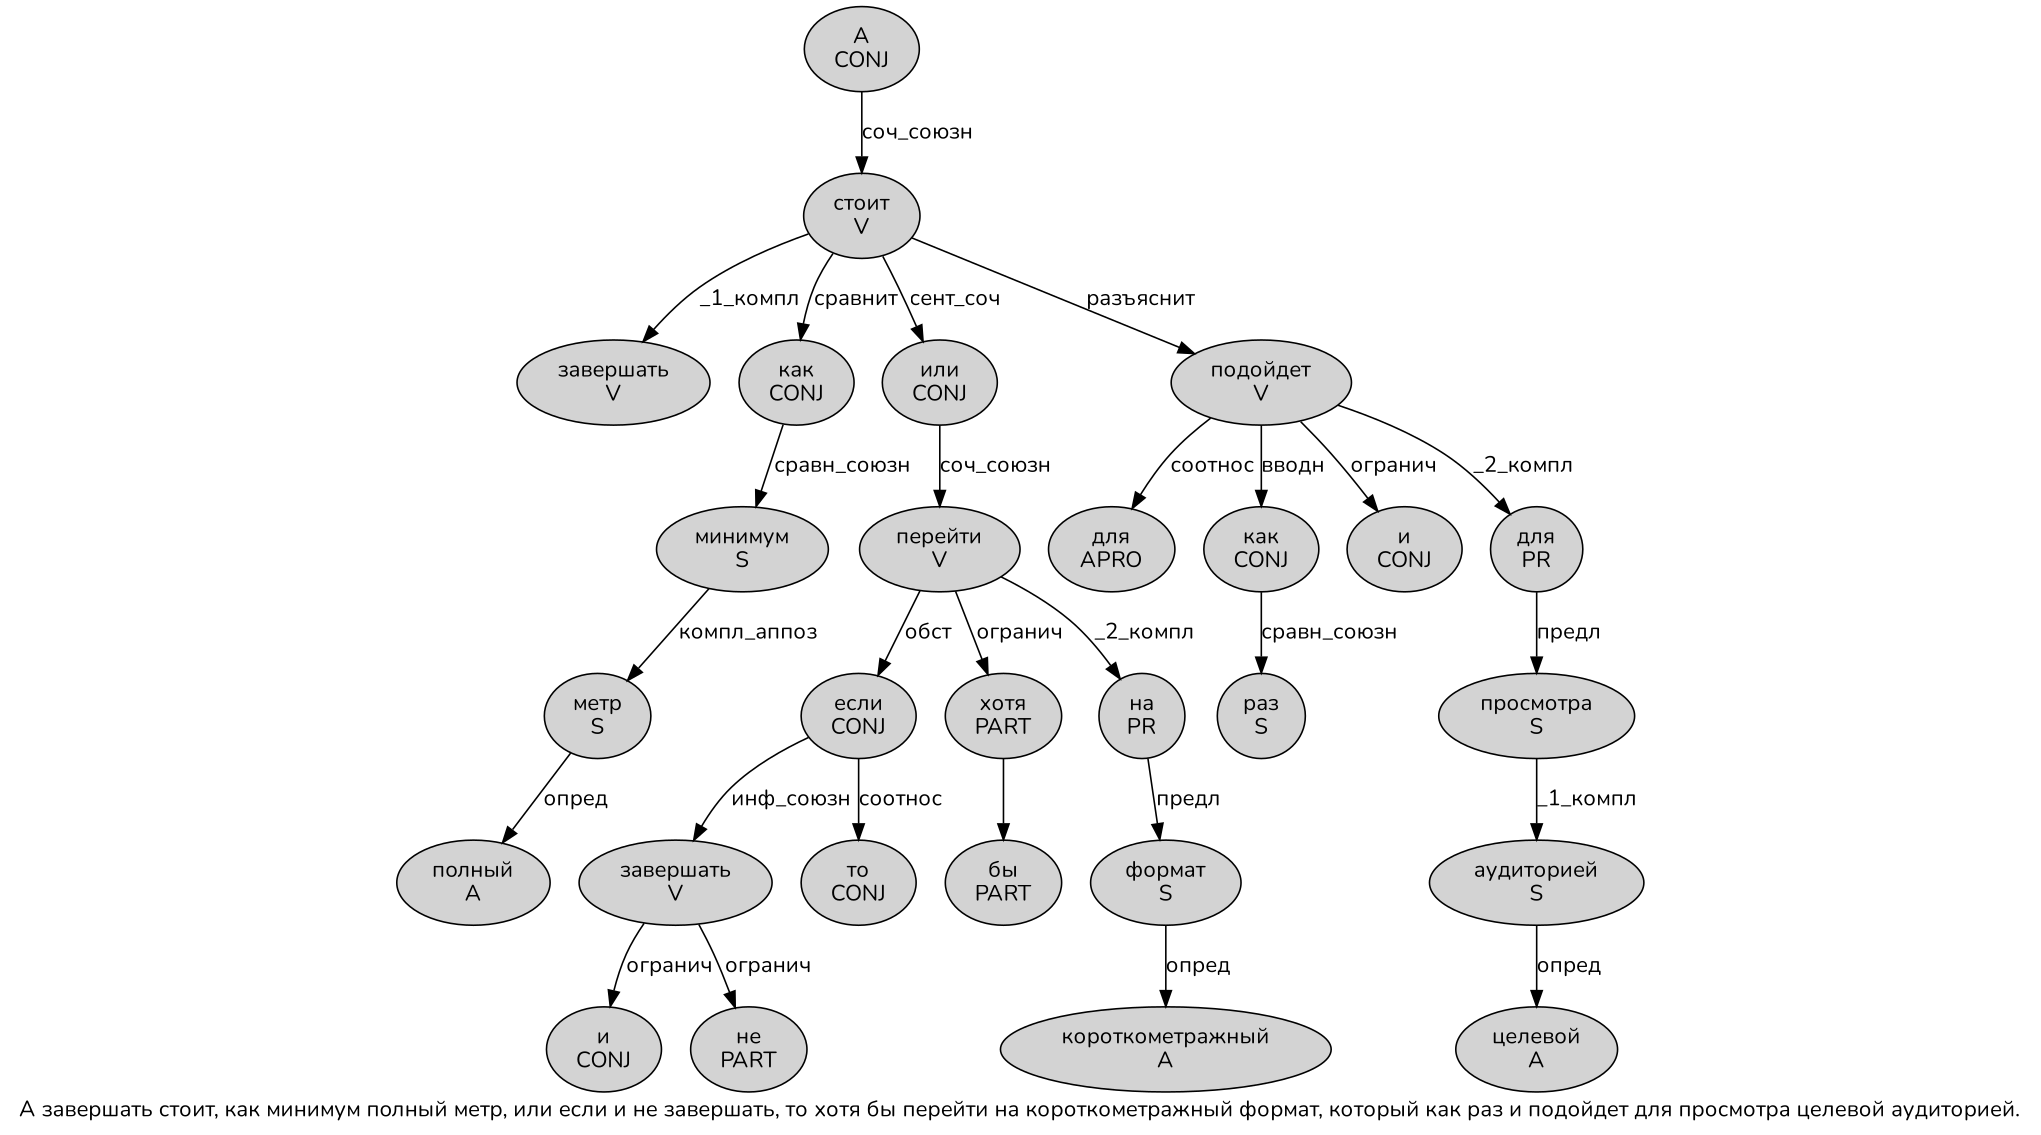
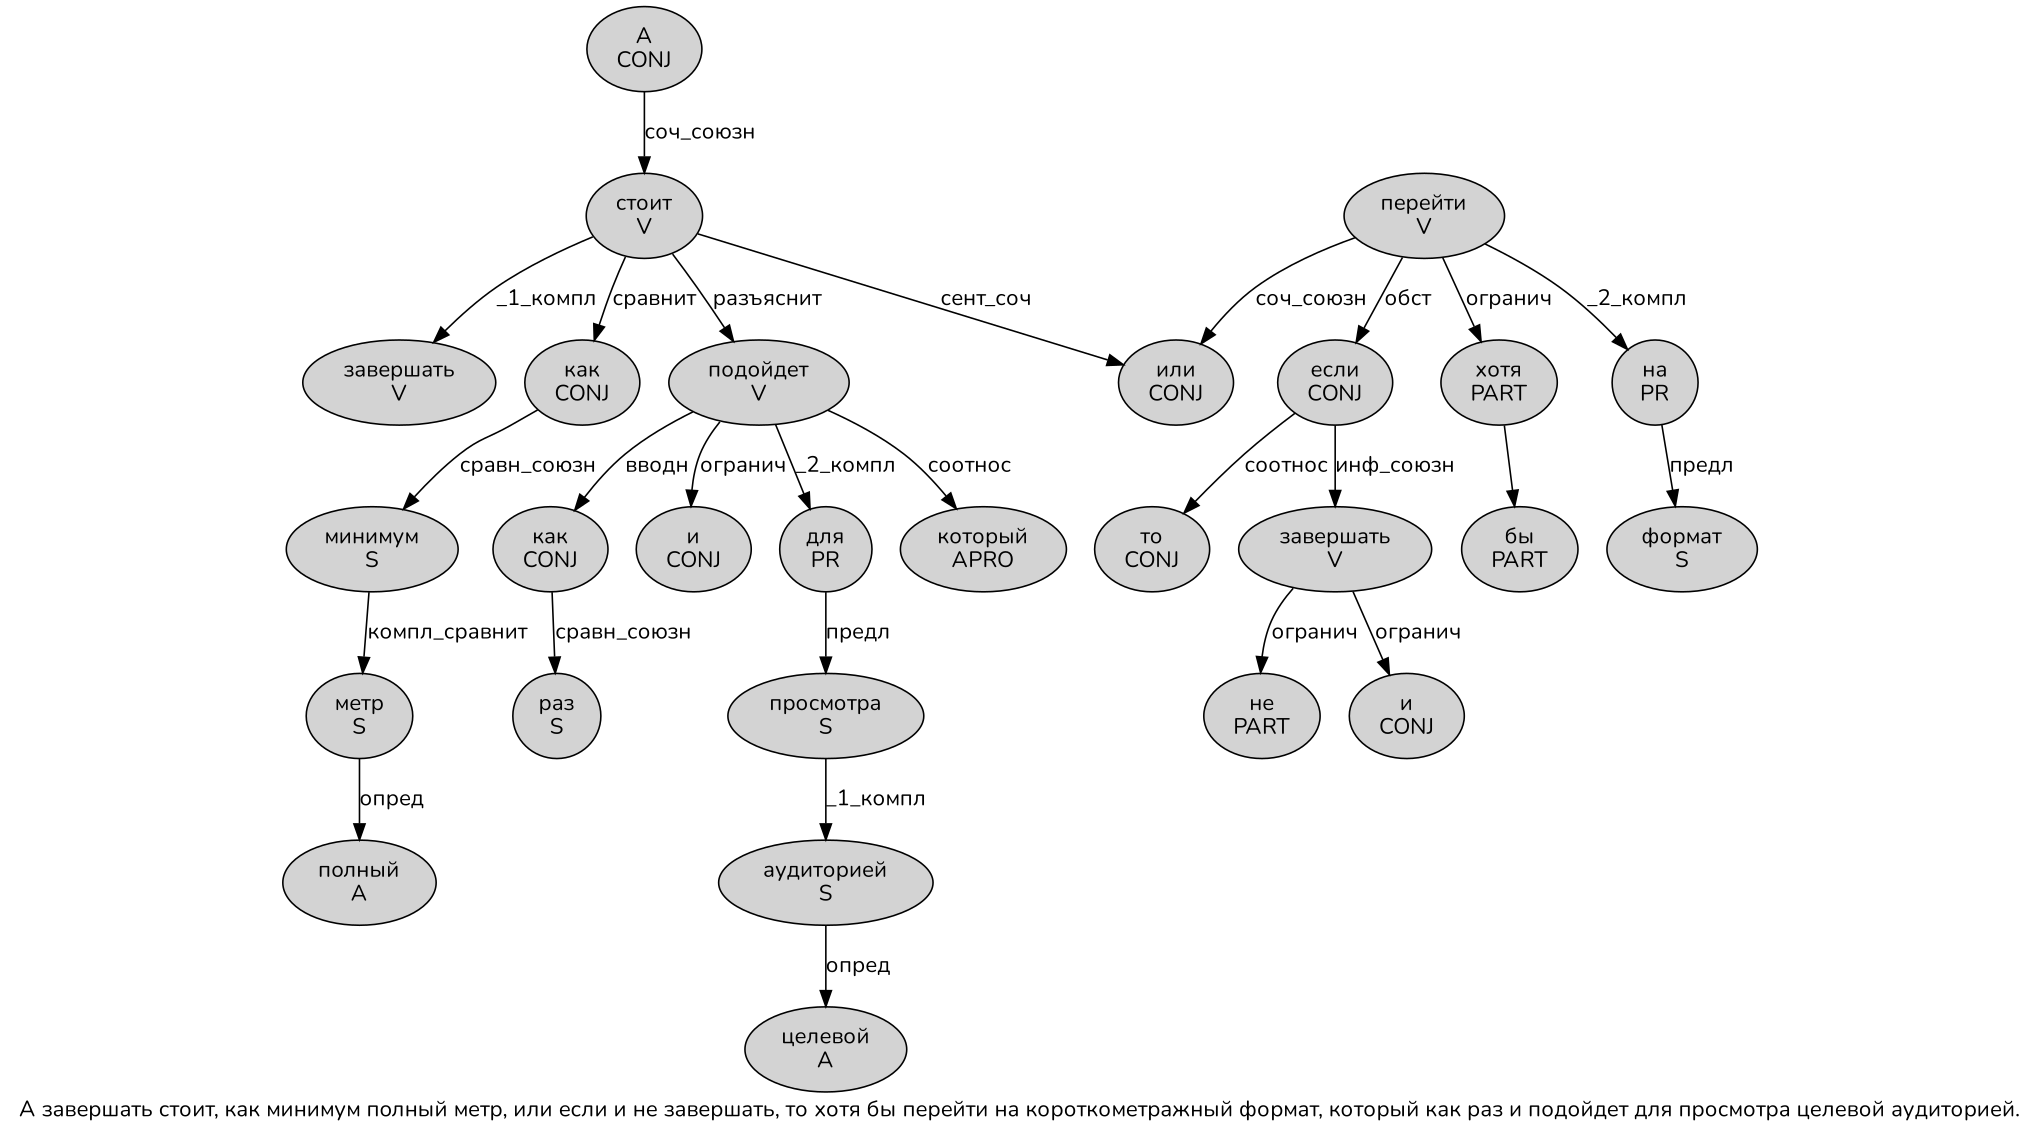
edge "или CONJ" -> "перейти V": reversed
node "для APRO": label "для APRO" -> "который APRO"
edge "минимум S" -> "метр S": label "компл_аппоз" -> "компл_сравнит"
node "короткометражный A": removed
